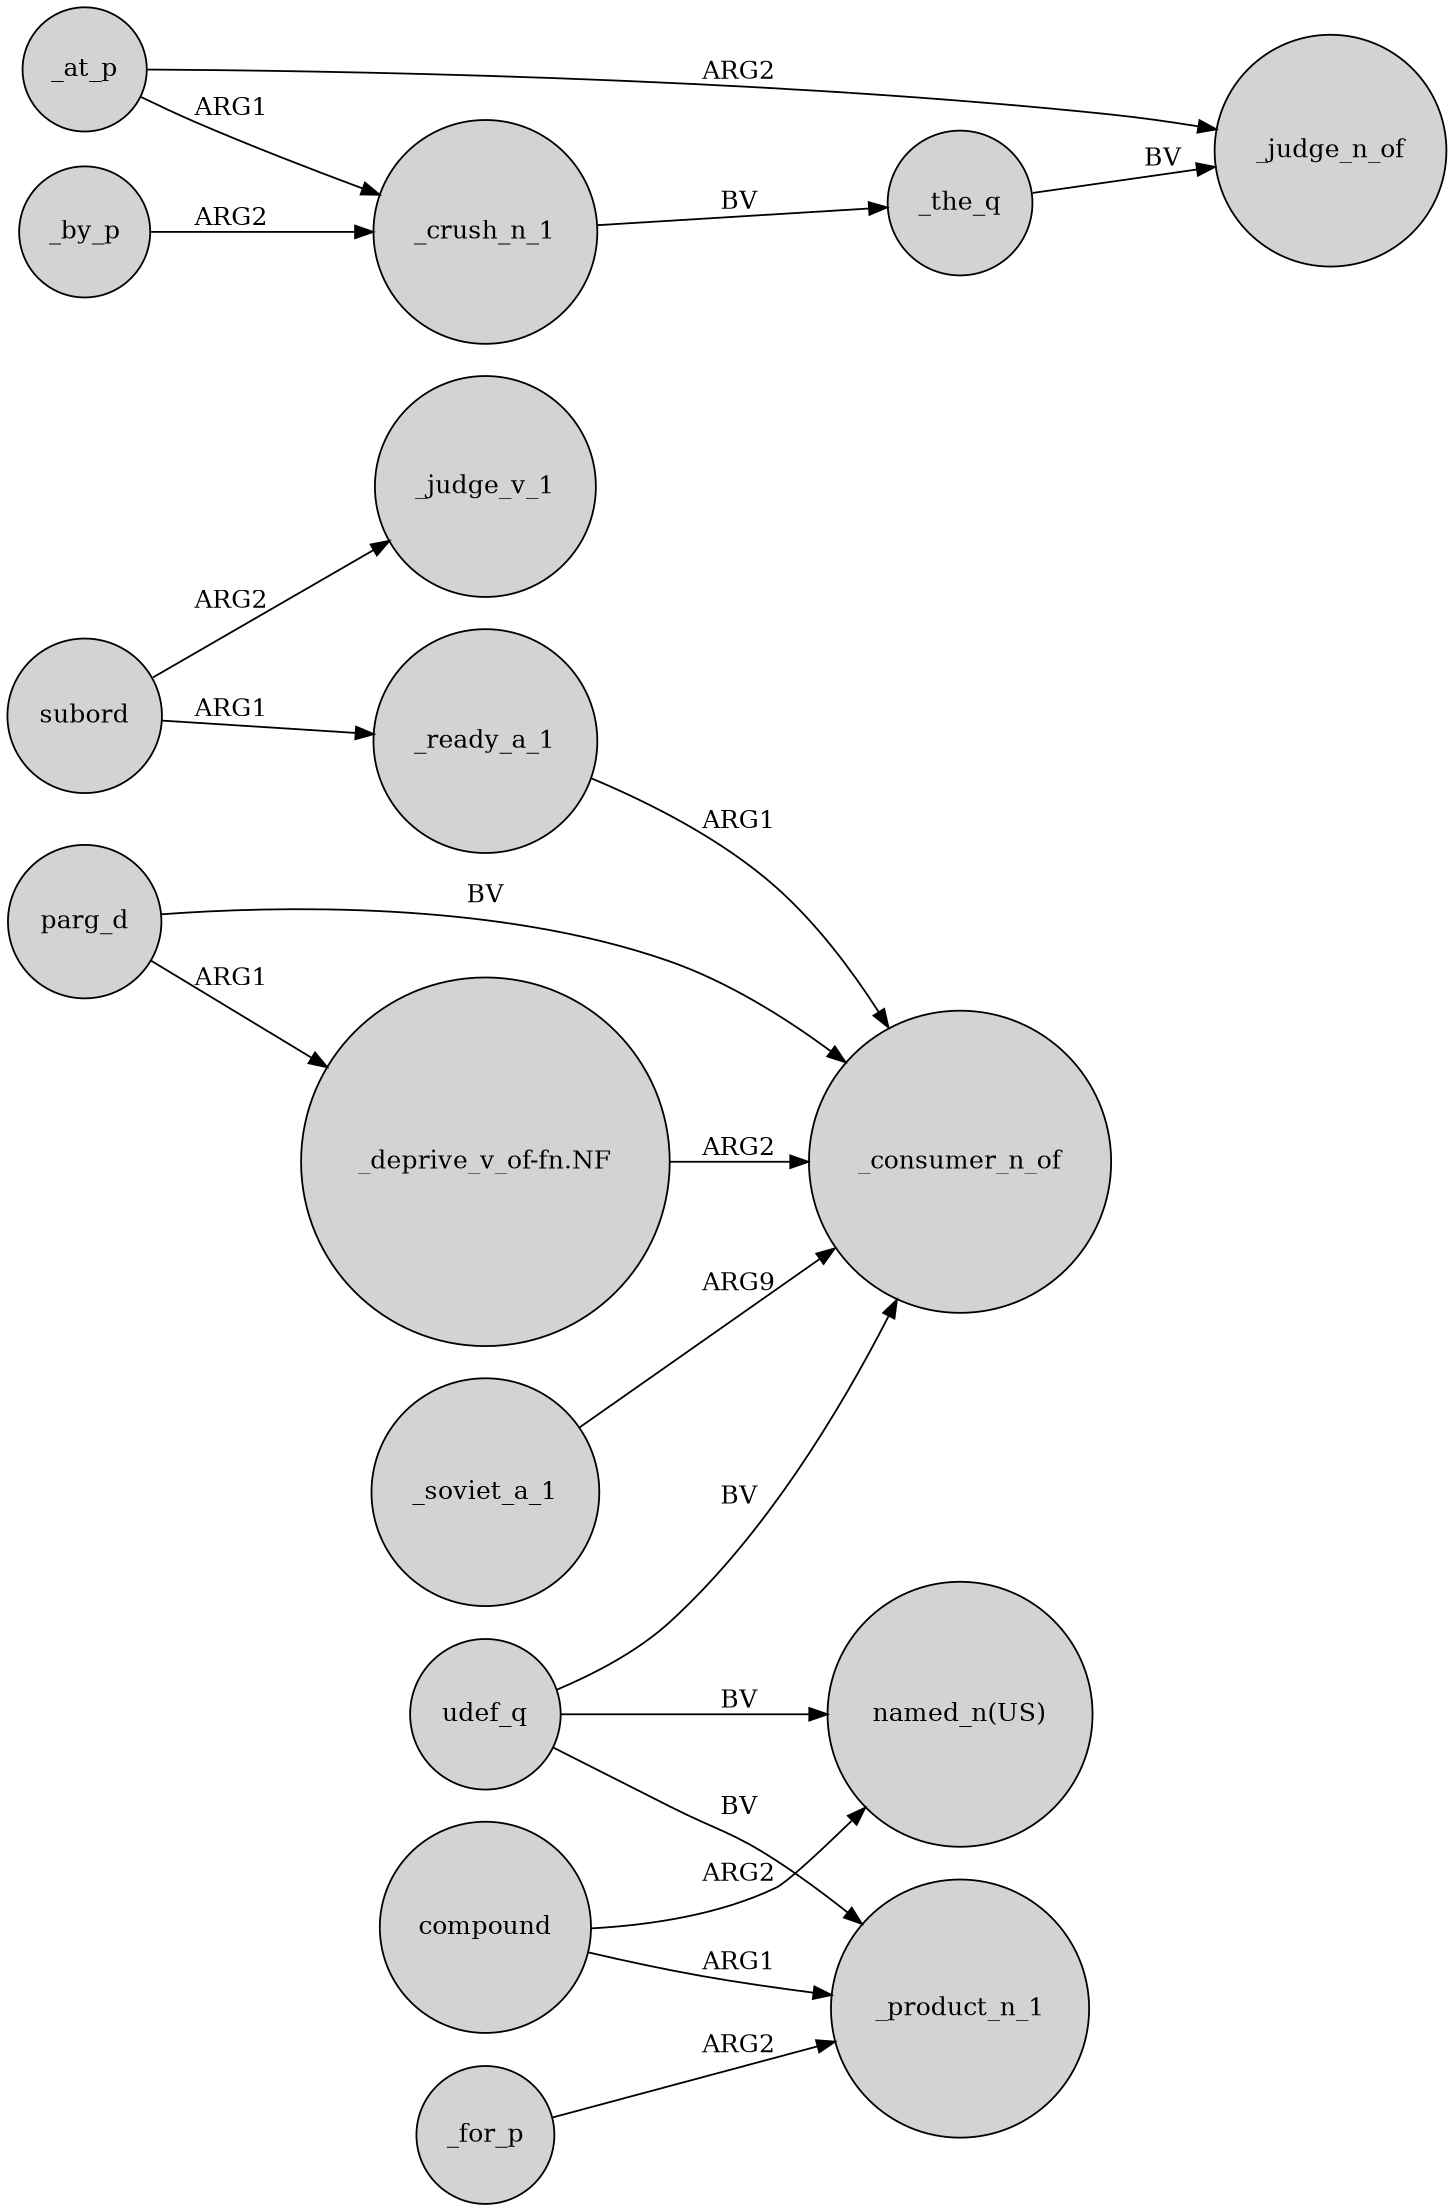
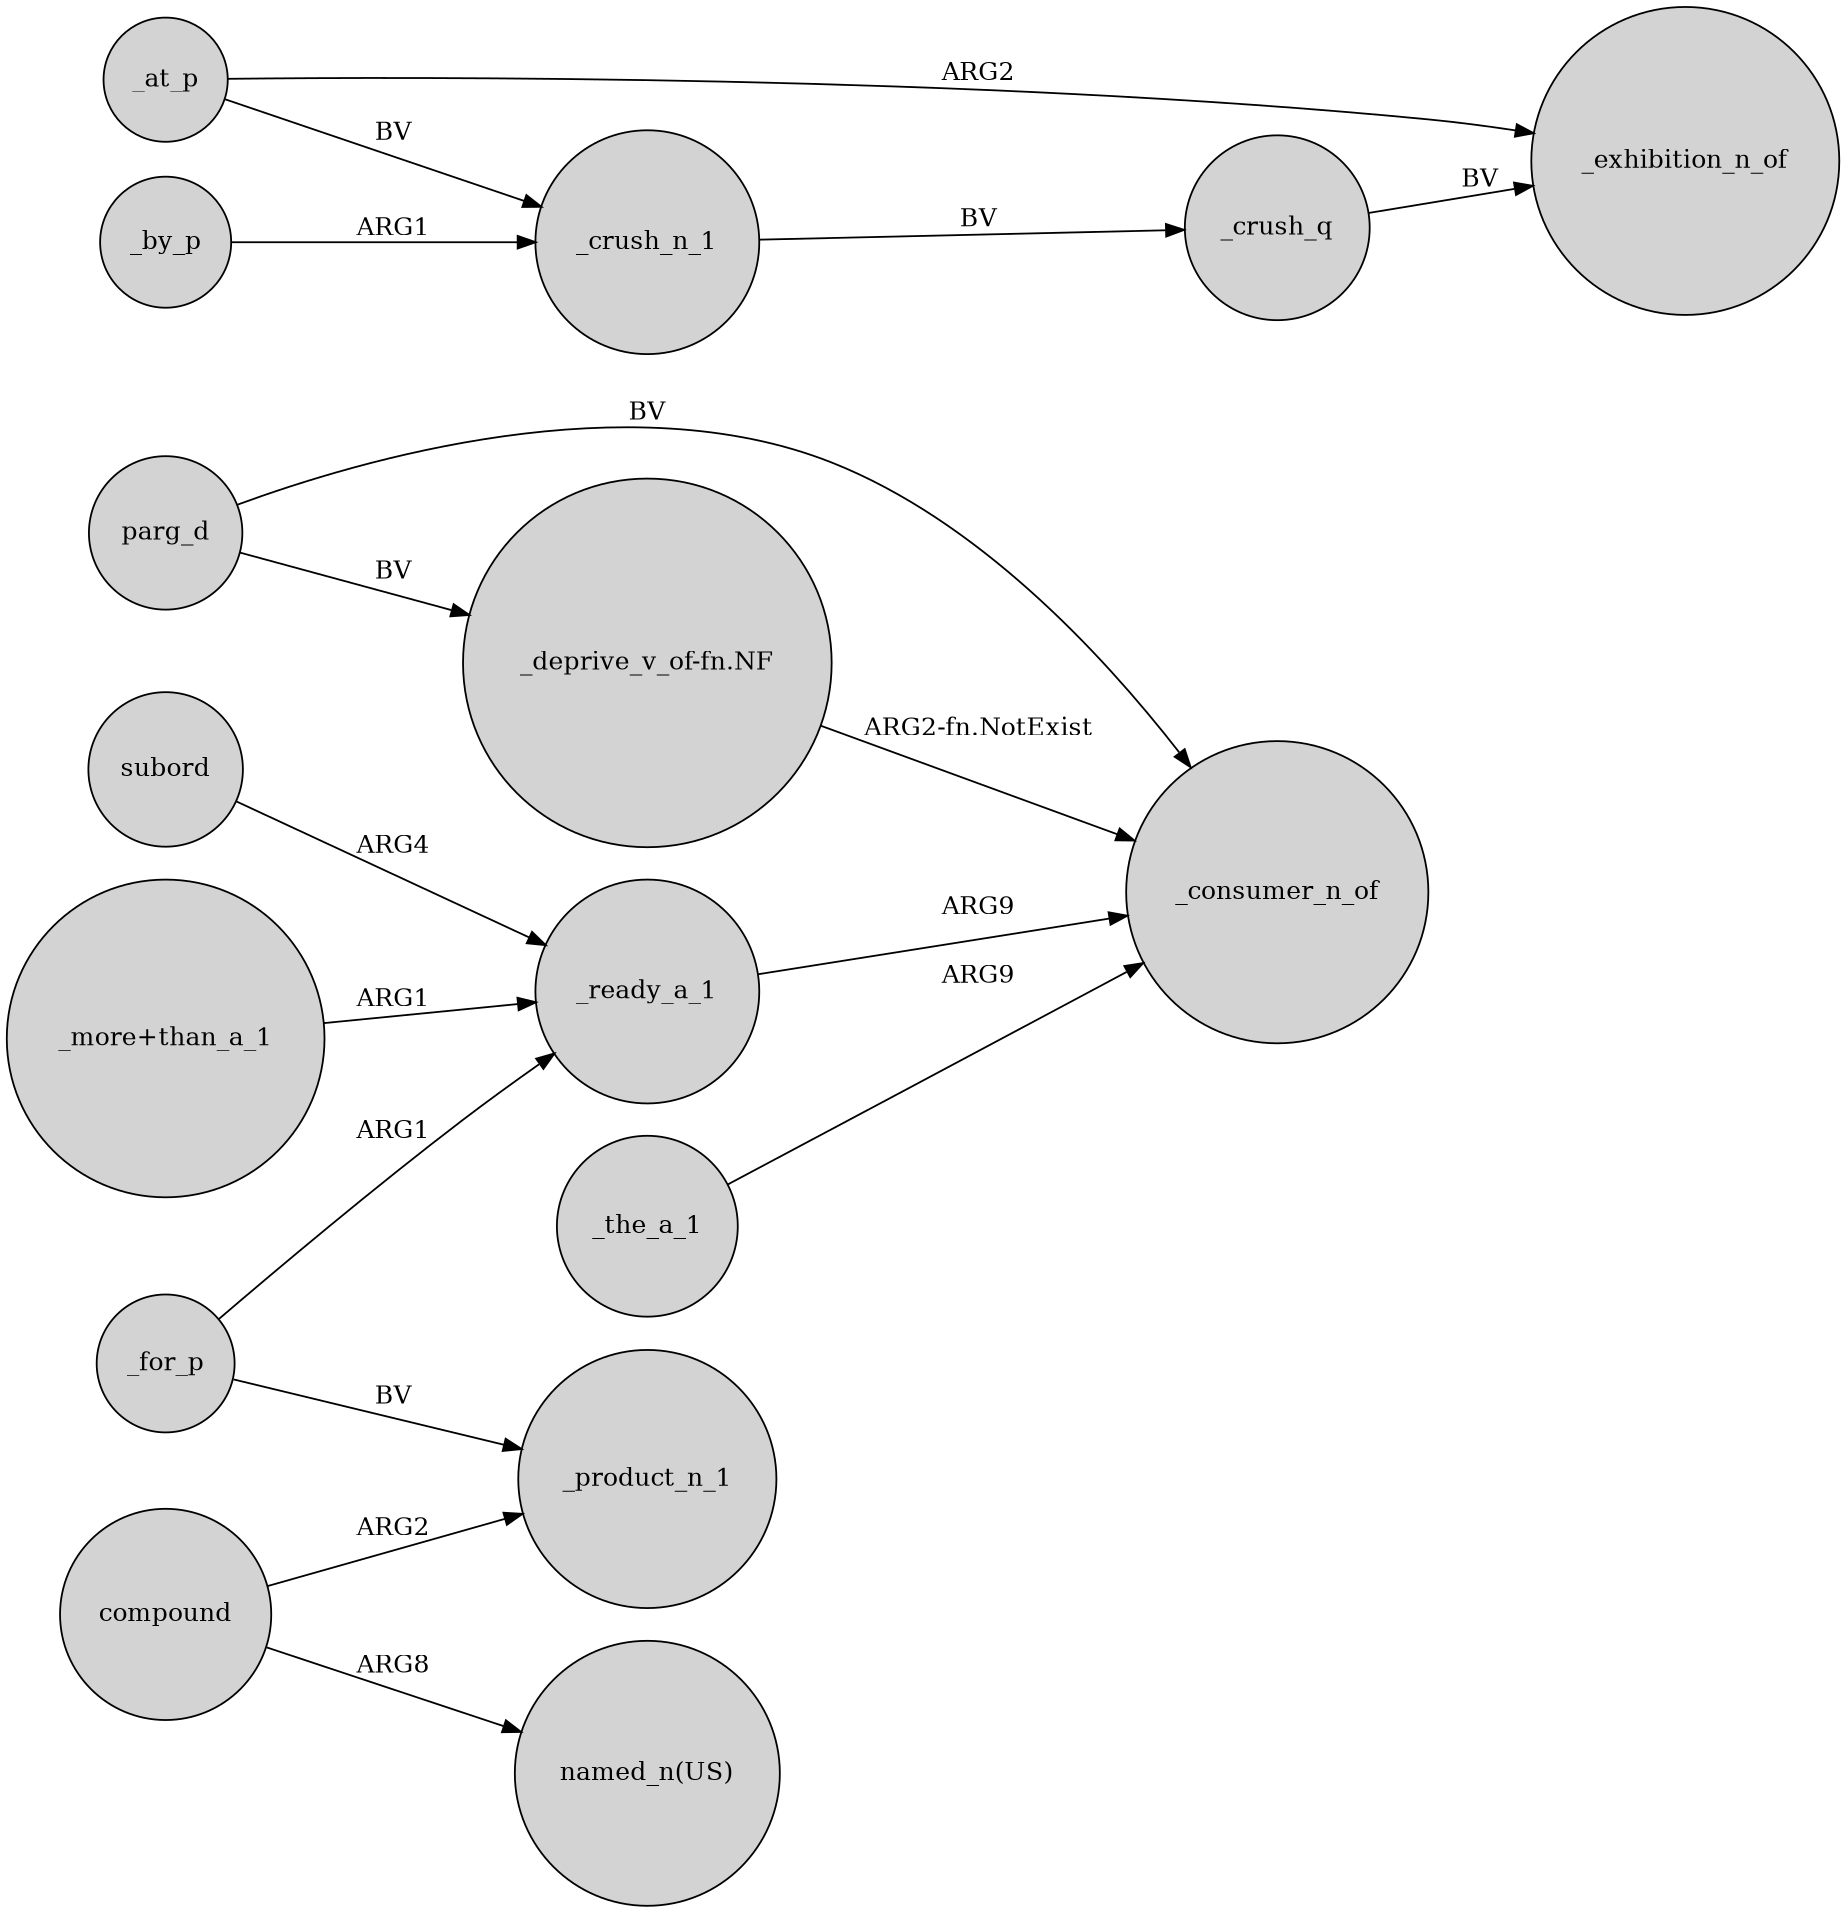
edge "_at_p" -> "_crush_n_1": label "ARG1" -> "BV"
node "_judge_n_of": label "_judge_n_of" -> "_exhibition_n_of"
node "_the_q": label "_the_q" -> "_crush_q"
edge "_by_p" -> "_crush_n_1": label "ARG2" -> "ARG1"
node "_judge_v_1": removed
edge "subord" -> "_ready_a_1": label "ARG1" -> "ARG4"
edge "_ready_a_1" -> "_consumer_n_of": label "ARG1" -> "ARG9"
edge "parg_d" -> "_deprive_v_of-fn.NF": label "ARG1" -> "BV"
node "_more+than_a_1": added
edge "_deprive_v_of-fn.NF" -> "_consumer_n_of": label "ARG2" -> "ARG2-fn.NotExist"
edge "_for_p" -> "_ready_a_1": added, label "ARG1"
node "_soviet_a_1": label "_soviet_a_1" -> "_the_a_1"
node "udef_q": removed
edge "compound" -> "named_n(US)": label "ARG2" -> "ARG8"
edge "compound" -> "_product_n_1": label "ARG1" -> "ARG2"
edge "_for_p" -> "_product_n_1": label "ARG2" -> "BV"
